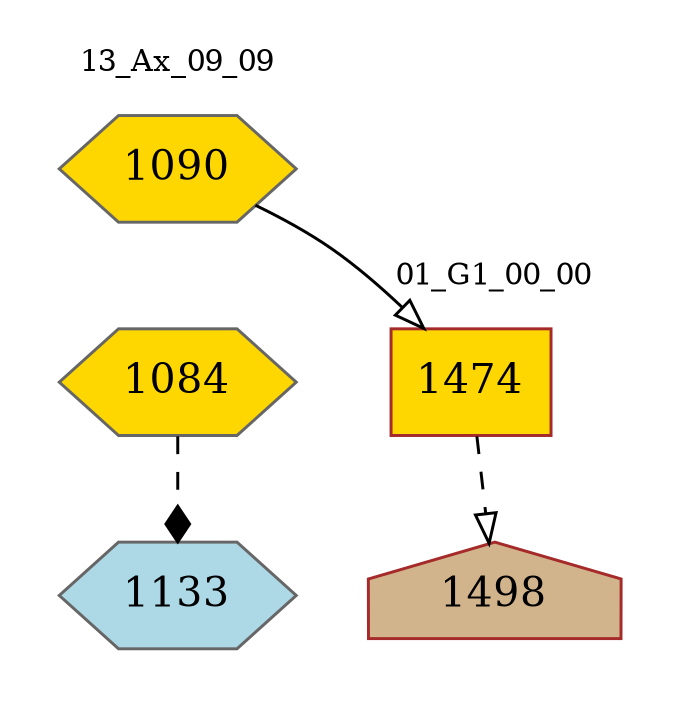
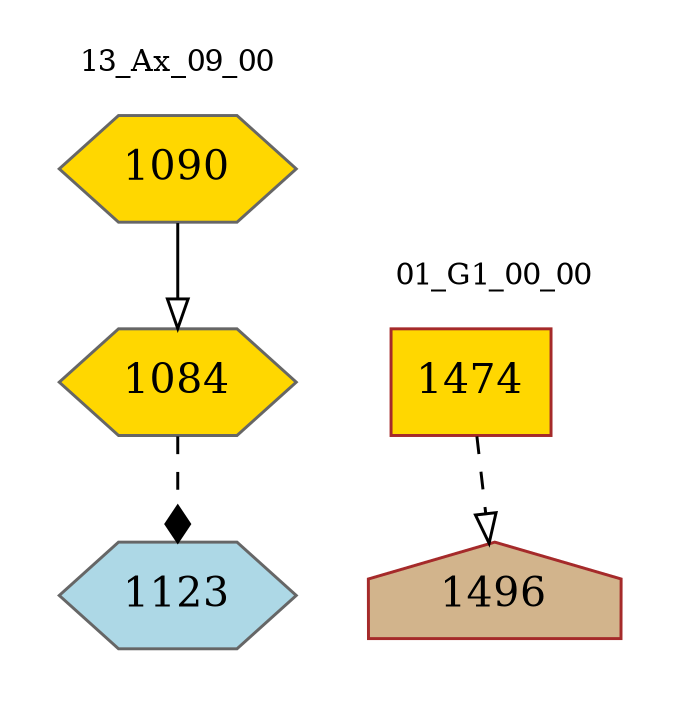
cluster "13_Ax_09_09": label "13_Ax_09_09" -> "13_Ax_09_00"
edge "1090" -> "1474": now "1090" -> "1084"
node "1133": label "1133" -> "1123"
node "1498": label "1498" -> "1496"
